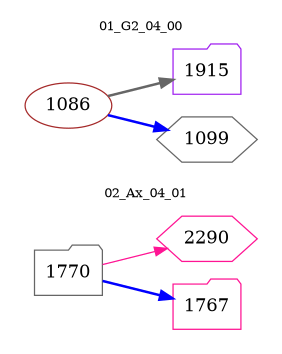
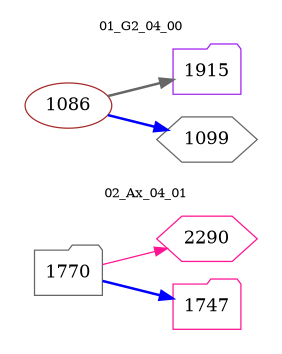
node "1767": label "1767" -> "1747"
